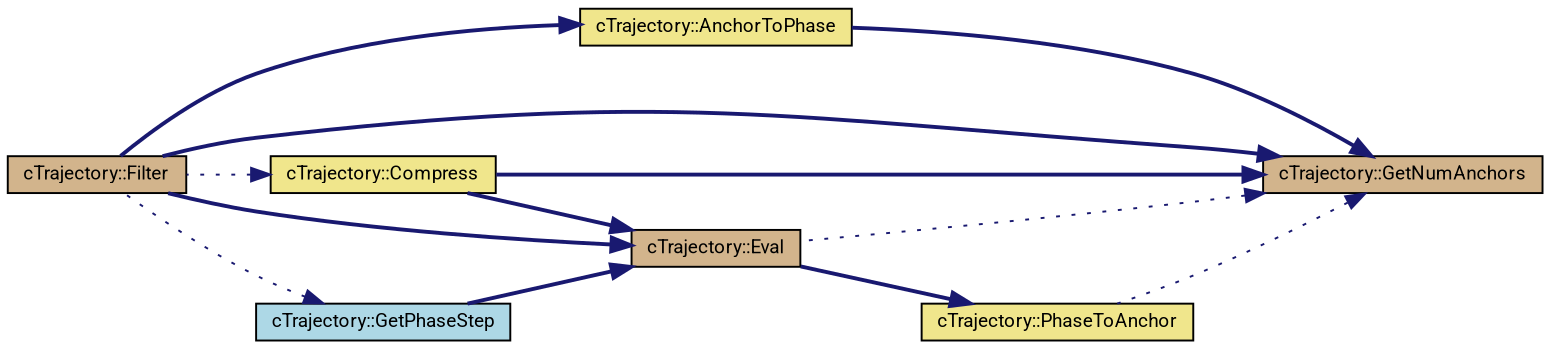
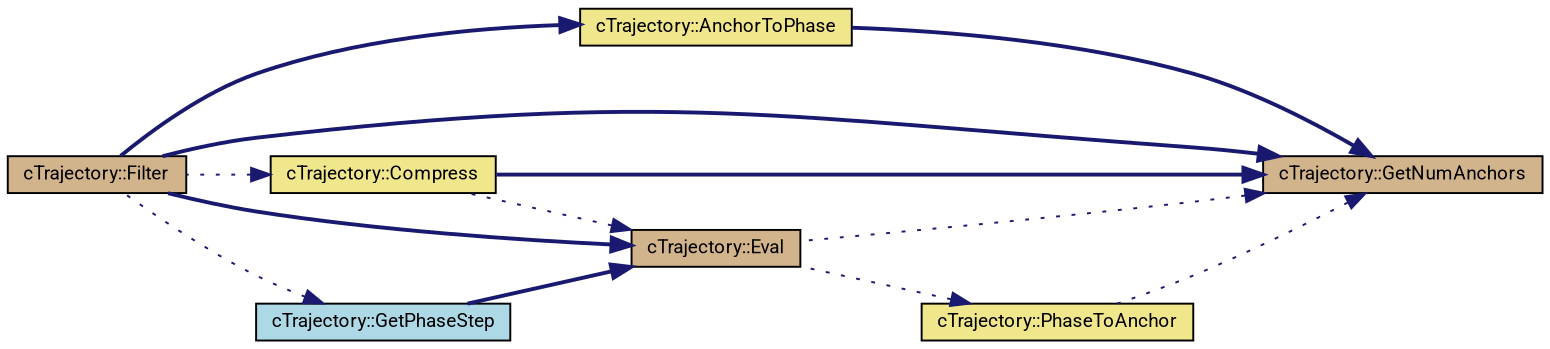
edge "cTrajectory::Compress" -> "cTrajectory::Eval": style bold -> dotted
edge "cTrajectory::Eval" -> "cTrajectory::PhaseToAnchor": style bold -> dotted
